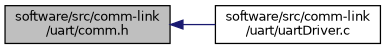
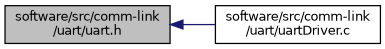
node "software/src/comm-link /uart/comm.h": label "software/src/comm-link /uart/comm.h" -> "software/src/comm-link /uart/uart.h"
